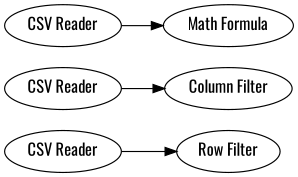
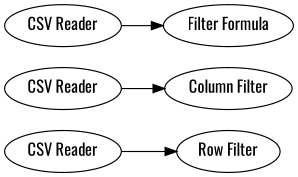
node "Math Formula": label "Math Formula" -> "Filter Formula"
